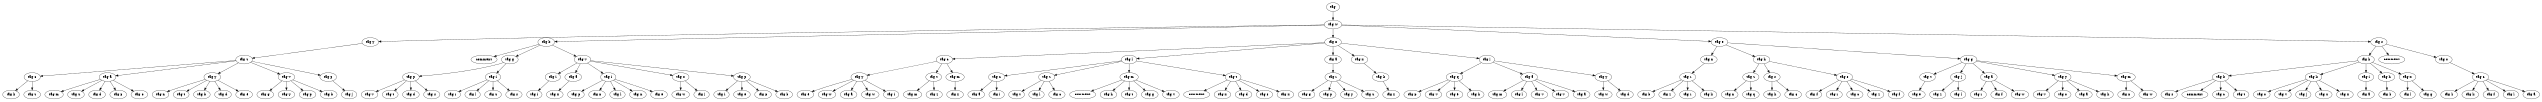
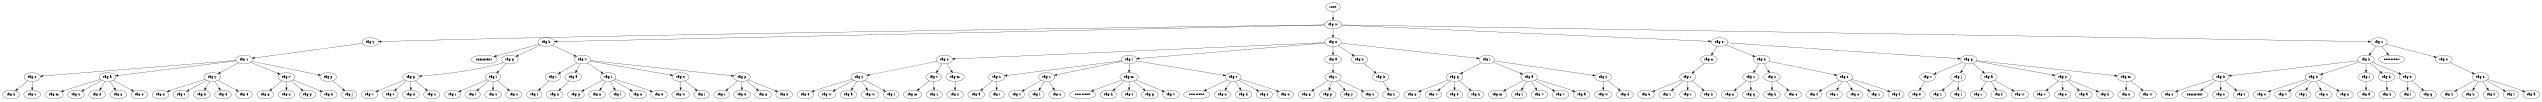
node "tag": label "tag" -> "root"
